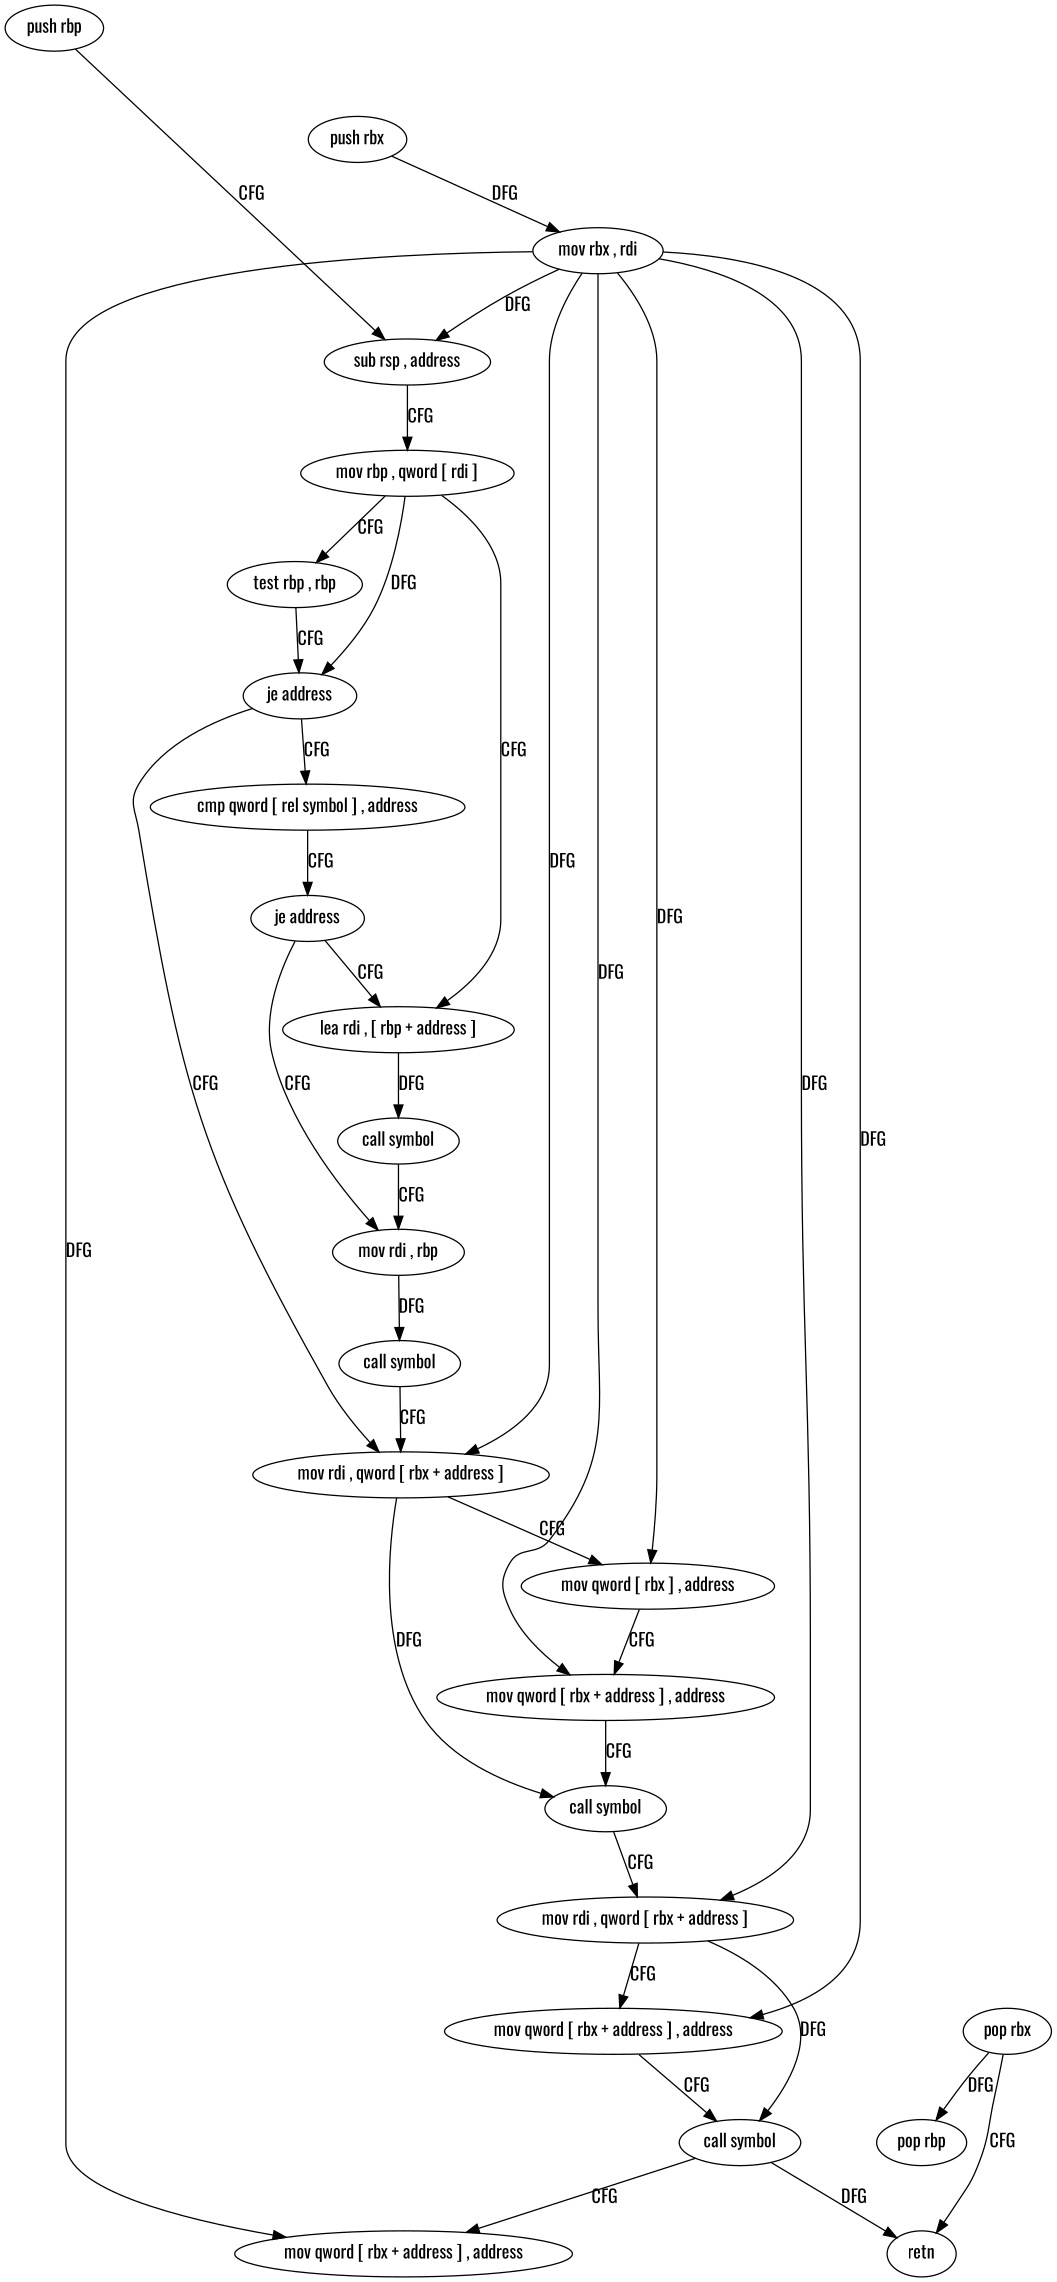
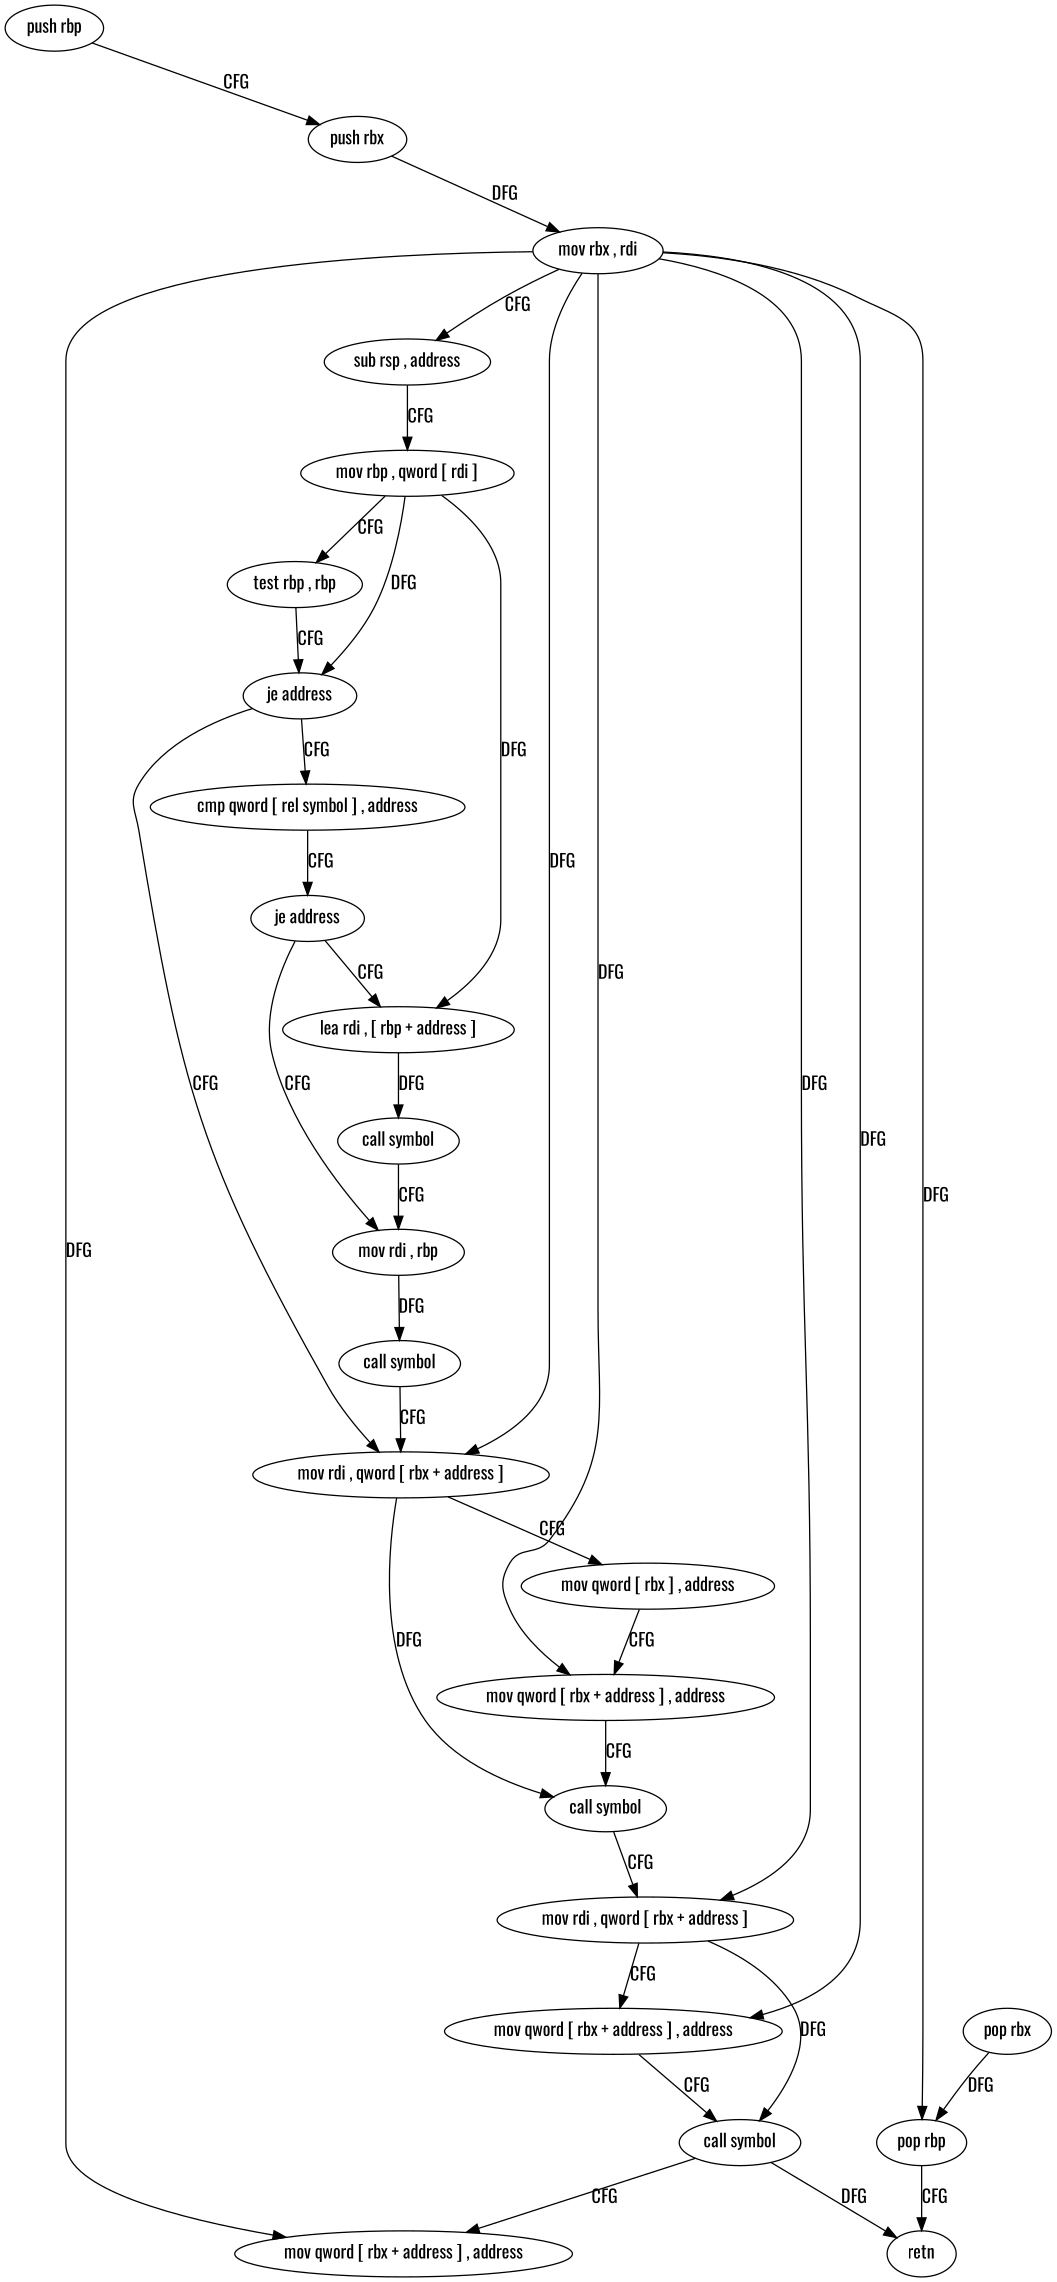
edge "push rbp" -> "sub rsp , address": now "push rbp" -> "push rbx"
edge "mov rbx , rdi" -> "sub rsp , address": label "DFG" -> "CFG"
edge "mov rbp , qword [ rdi ]" -> "lea rdi , [ rbp + address ]": label "CFG" -> "DFG"
edge "mov rbx , rdi" -> "mov qword [ rbx ] , address": now "mov rbx , rdi" -> "pop rbp"
edge "pop rbx" -> "retn": now "pop rbp" -> "retn"
